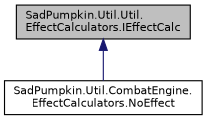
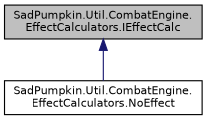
node "SadPumpkin.Util.Util. EffectCalculators.IEffectCalc": label "SadPumpkin.Util.Util. EffectCalculators.IEffectCalc" -> "SadPumpkin.Util.CombatEngine. EffectCalculators.IEffectCalc"
